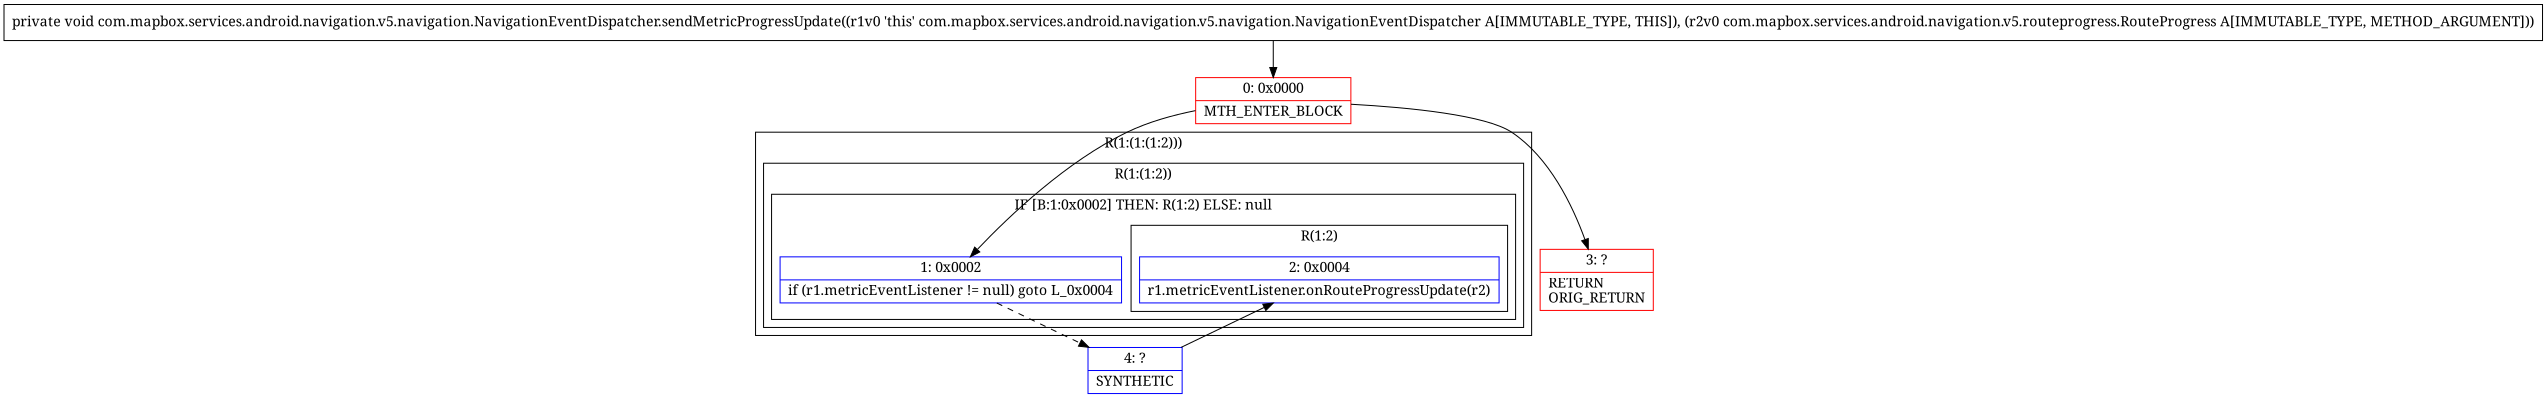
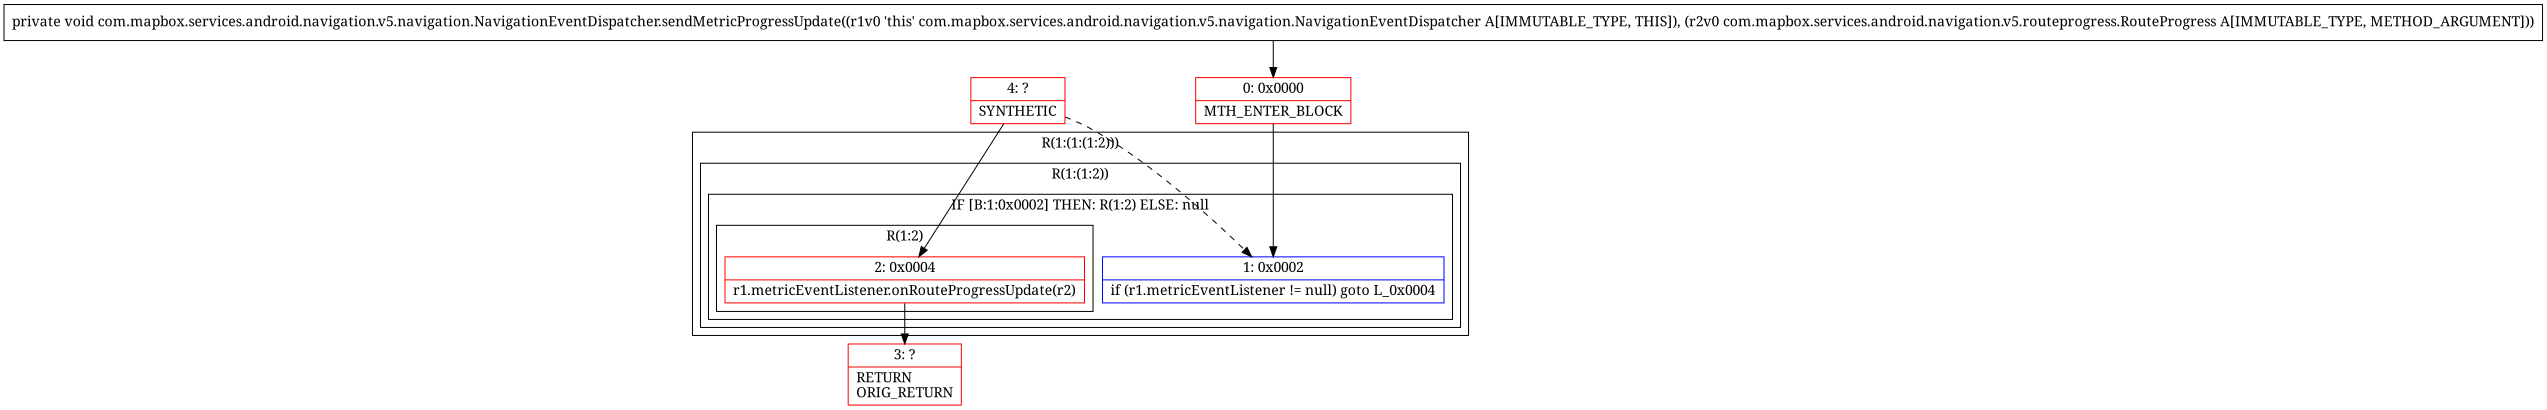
edge "0: 0x0000" -> "3: ?": now "2: 0x0004" -> "3: ?"
node "2: 0x0004": color blue -> red
edge "1: 0x0002" -> "4: ?": reversed
node "4: ?": color blue -> red
